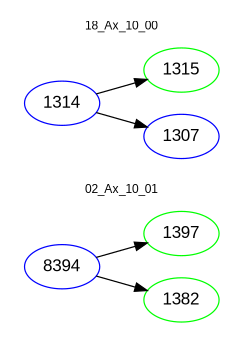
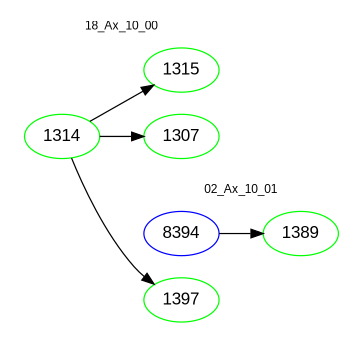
node "1314": color blue -> green
node "1307": color blue -> green
edge "8394" -> "1397": now "1314" -> "1397"
node "1382": label "1382" -> "1389"
